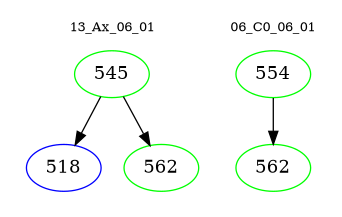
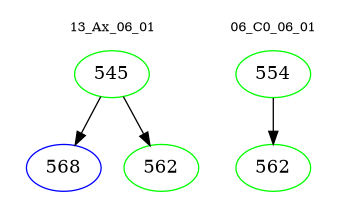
node "518": label "518" -> "568"
